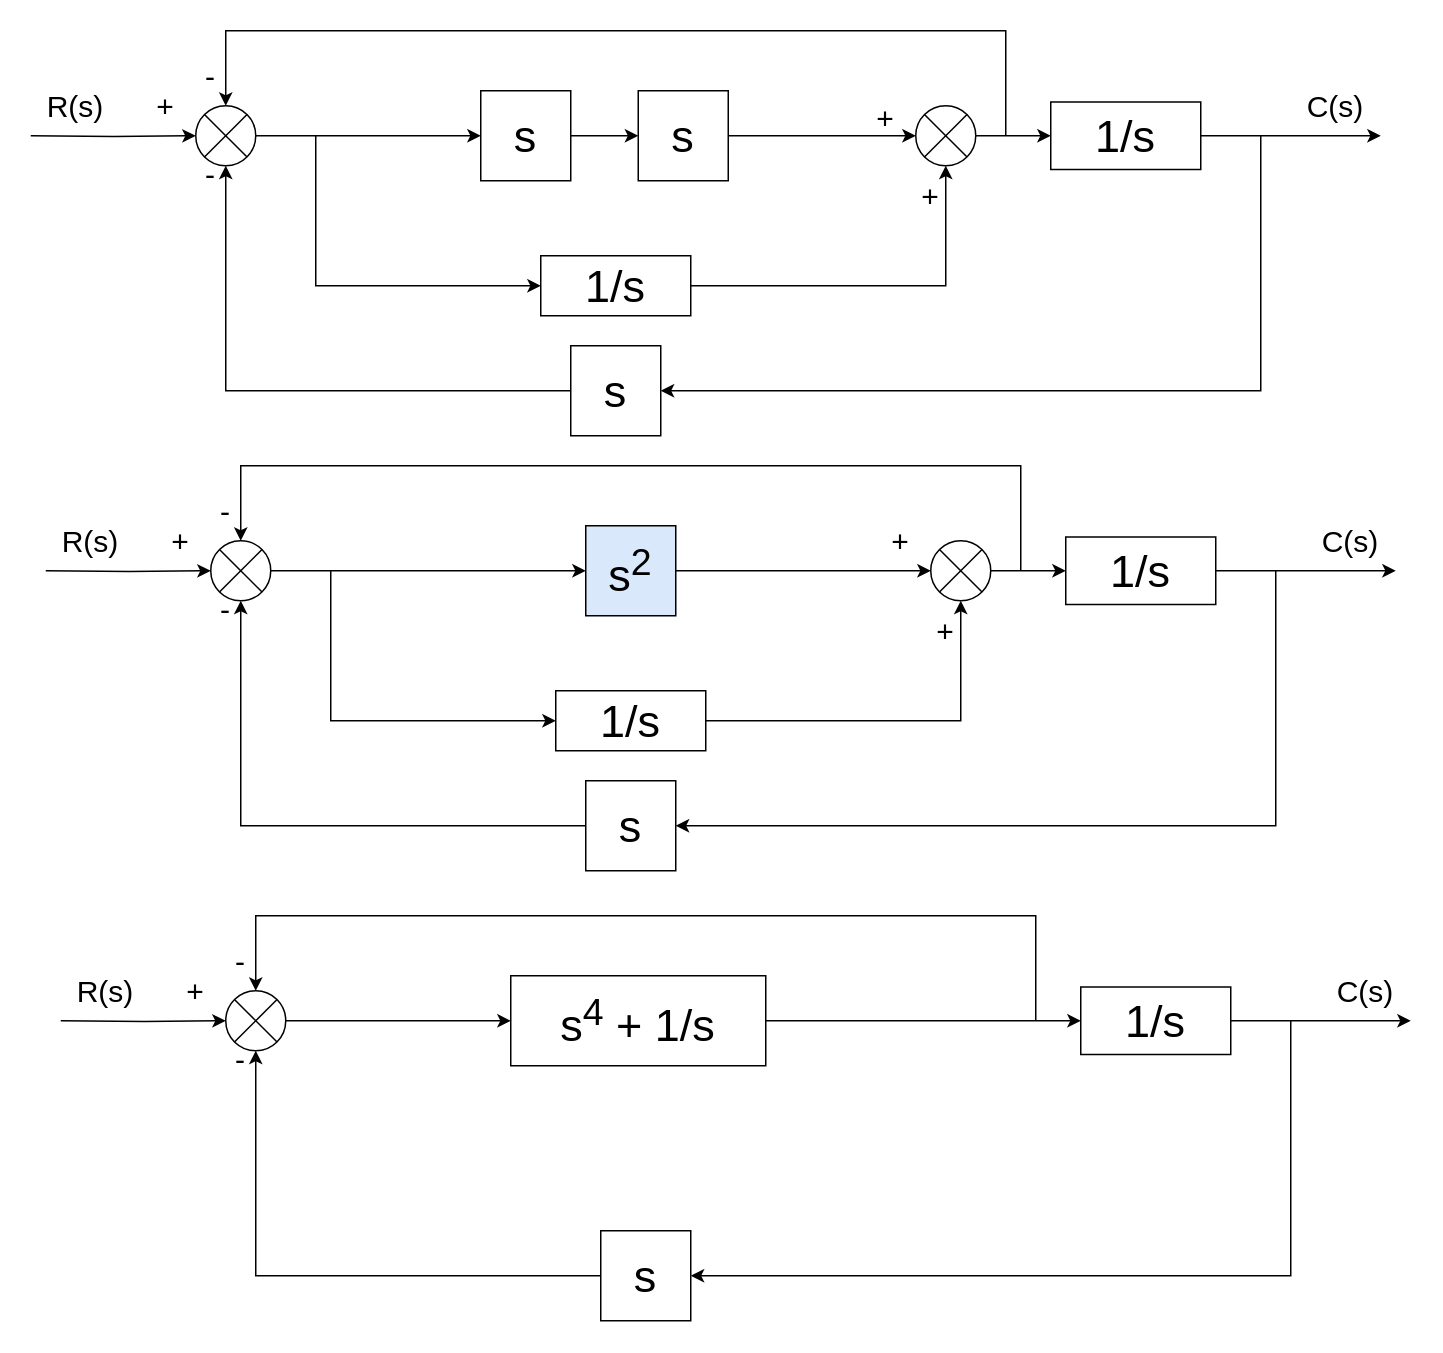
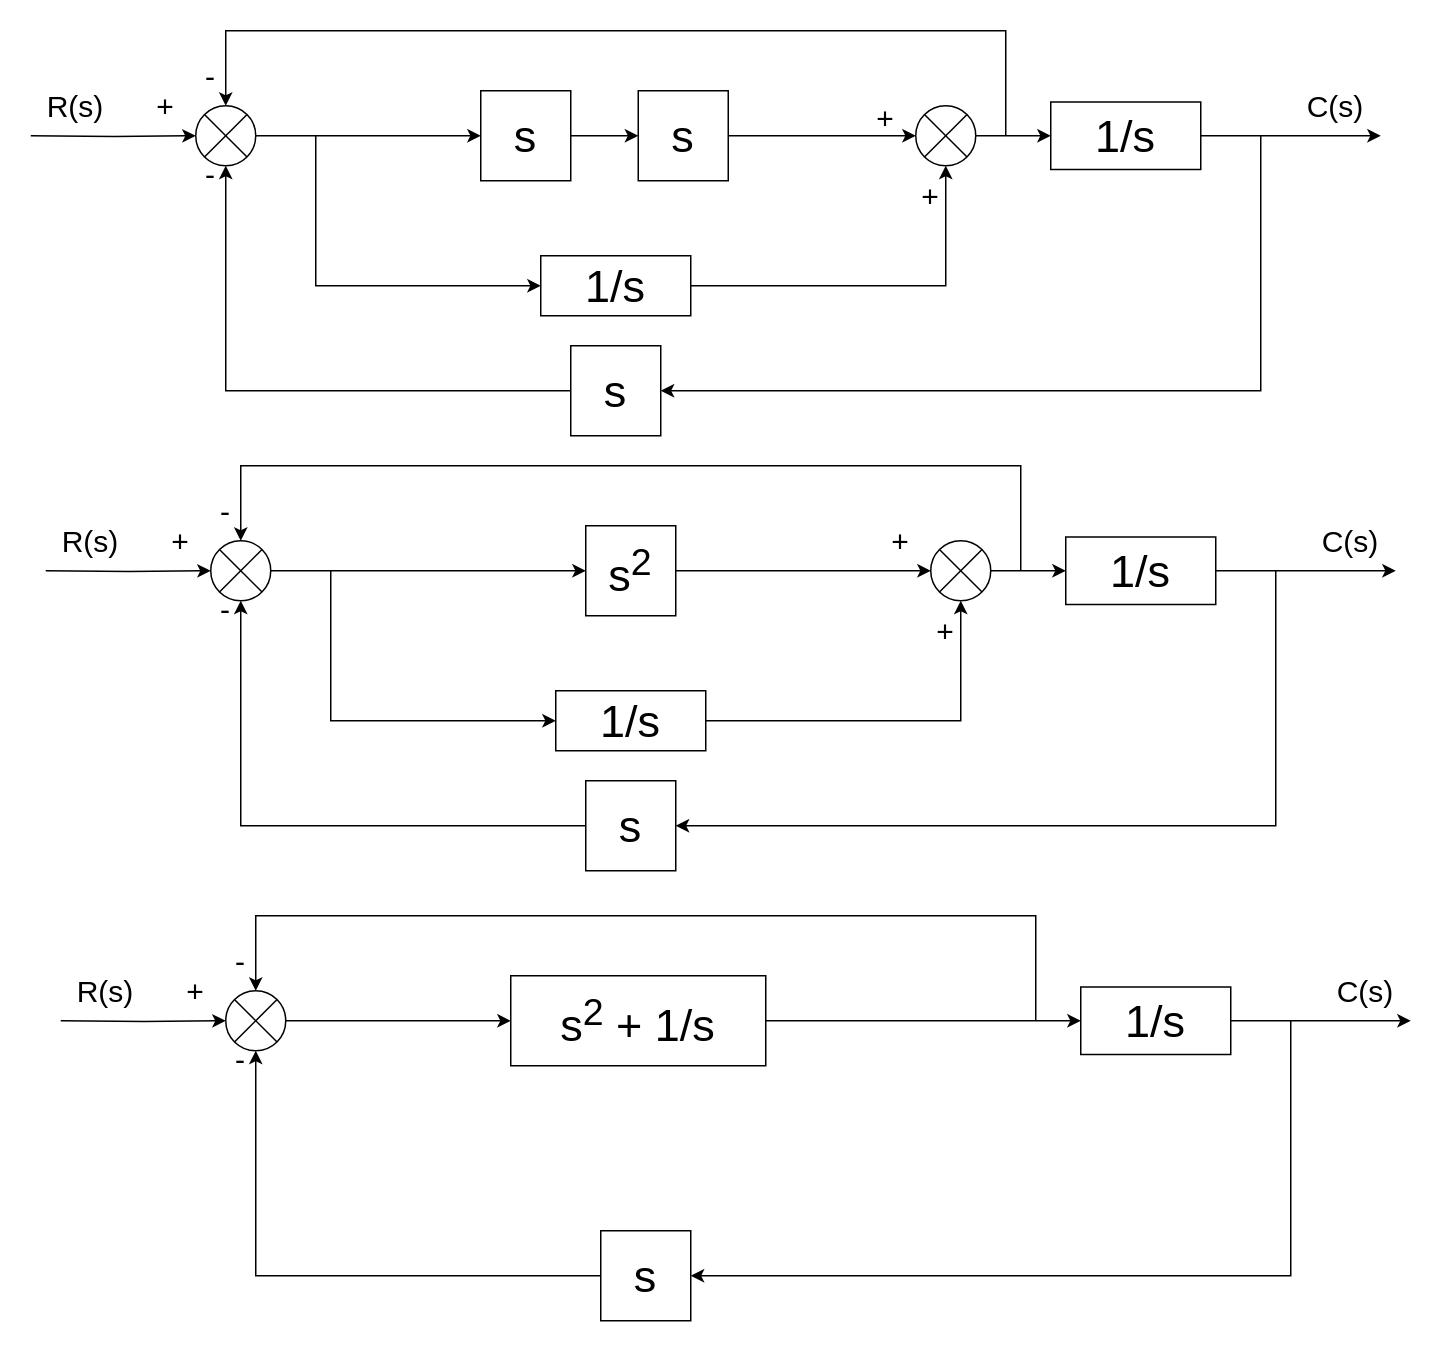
node "s2": fillcolor #dae8fc -> #ffffff
node "s4 + 1/s": label "s4 + 1/s" -> "s2 + 1/s"
